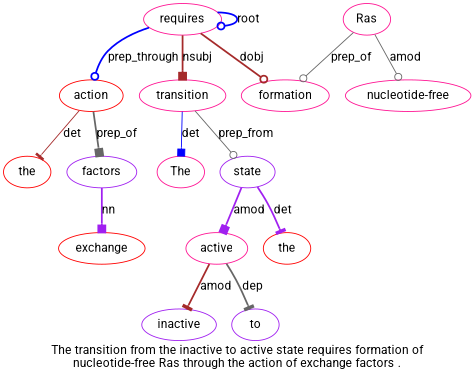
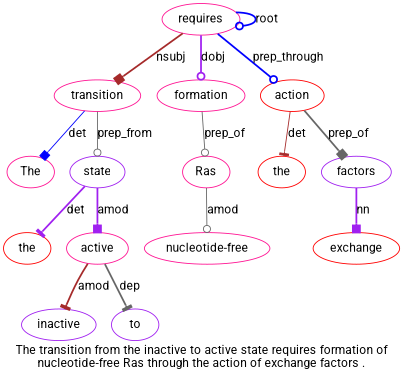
edge "Ras" -> "formation": reversed
edge "requires" -> "formation": color brown -> purple
